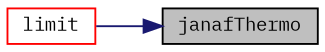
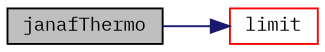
edge "limit" -> "janafThermo": reversed
